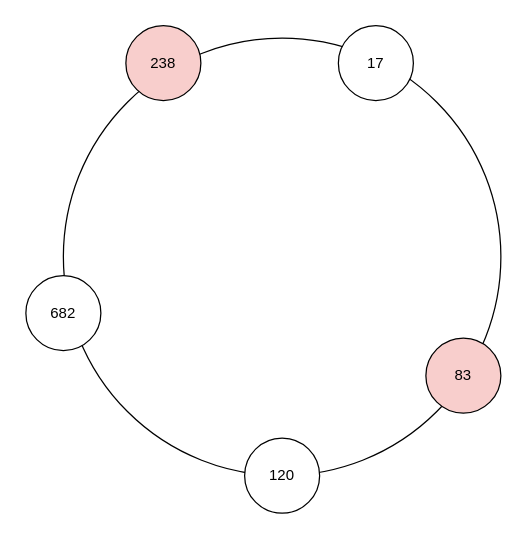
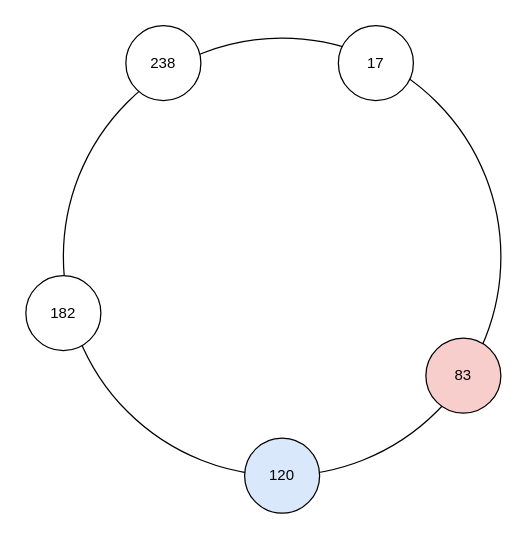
node "238": fillcolor #f8cecc -> #ffffff
node "682": label "682" -> "182"
node "120": fillcolor #ffffff -> #dae8fc
